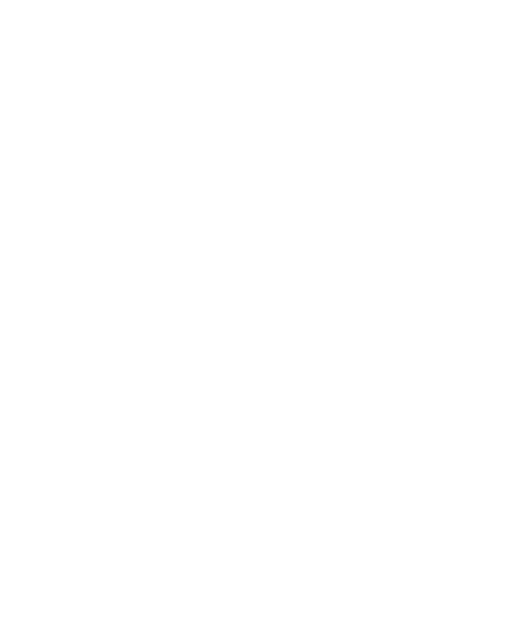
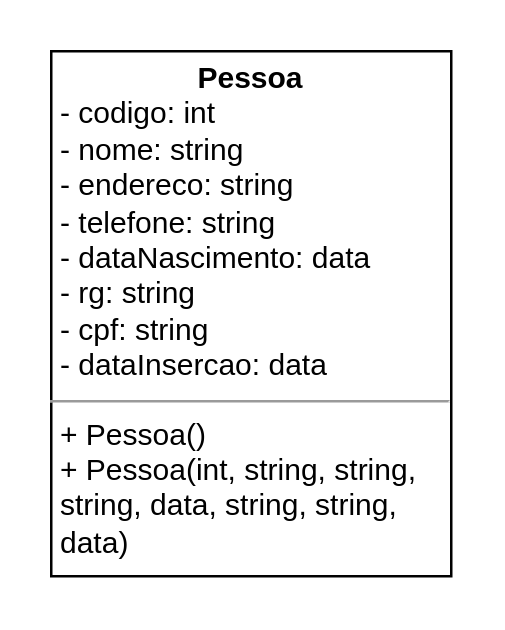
node "Pessoa - codigo: int - nome: string - endereco: string - telefone: string - dataNascimento: data - rg: string - cpf: string - dataInsercao: data + Pessoa() + Pessoa(int, string, string, string, data, string, string, data)": added
